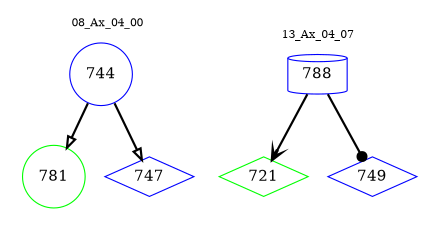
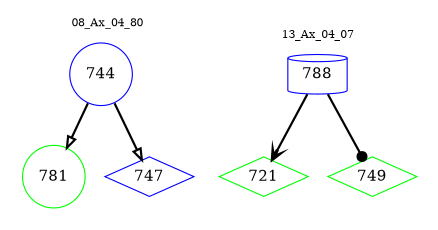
cluster "08_Ax_04_00": label "08_Ax_04_00" -> "08_Ax_04_80"
node "749": color blue -> green
